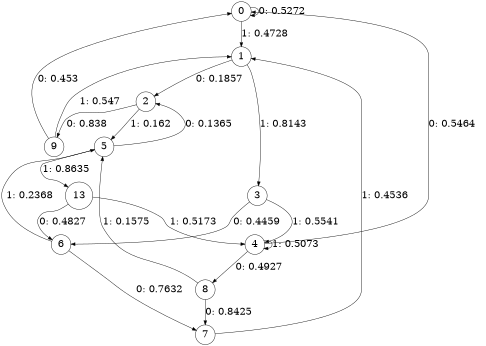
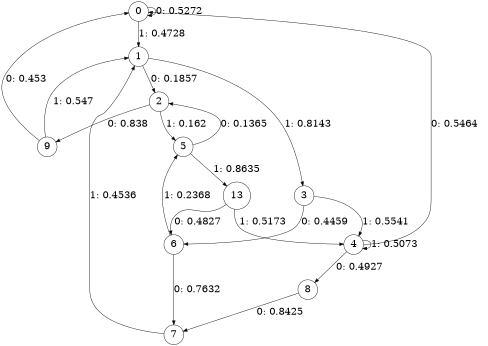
edge "8" -> "5": removed, label "1: 0.1575"
